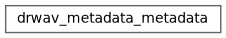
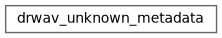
node "drwav_metadata_metadata": label "drwav_metadata_metadata" -> "drwav_unknown_metadata"
